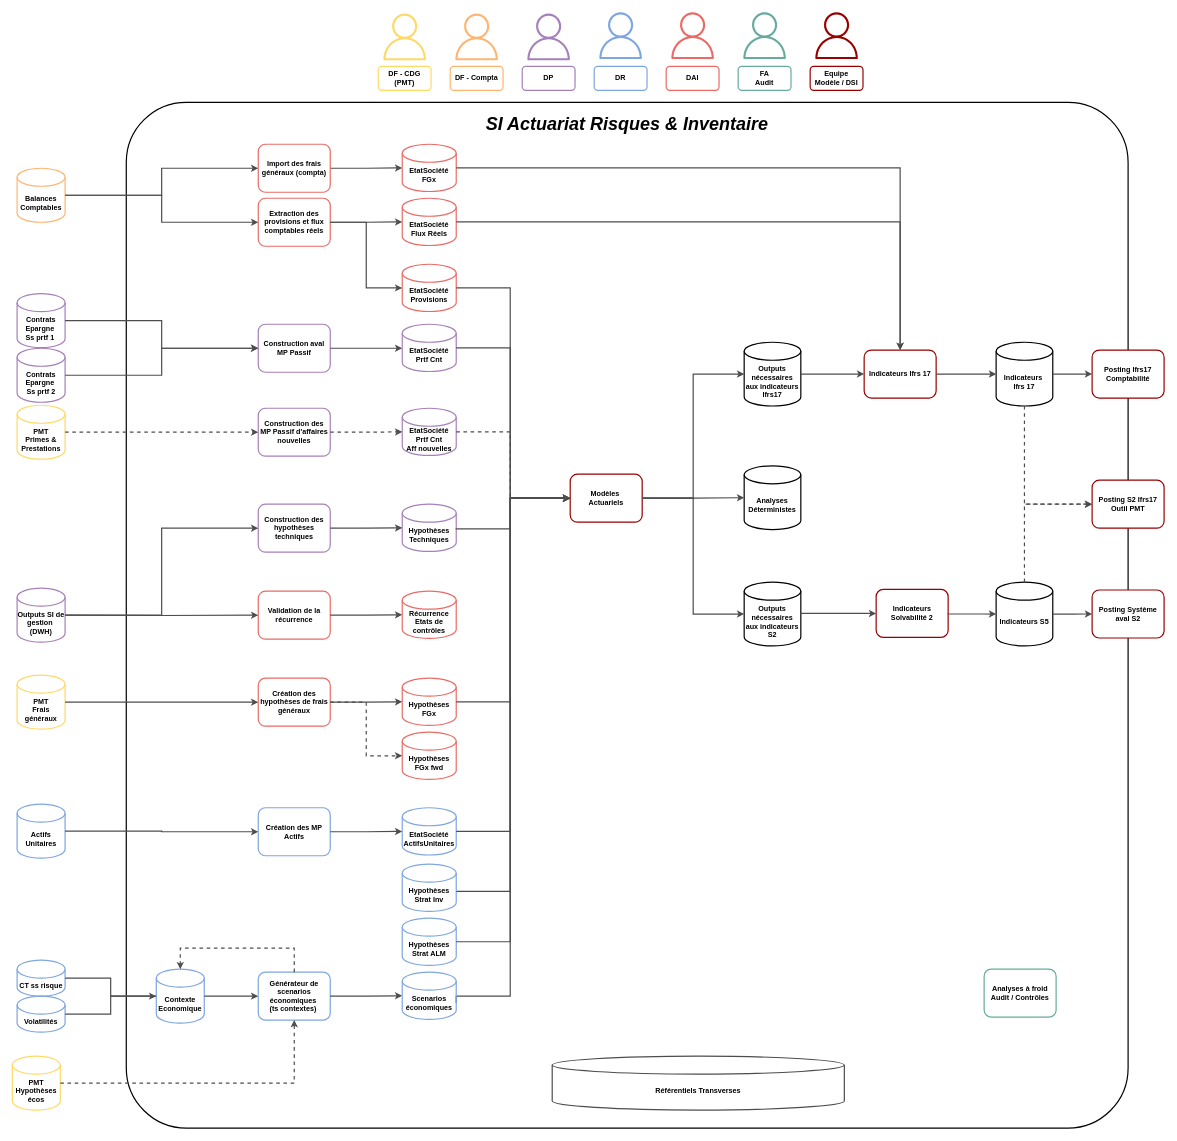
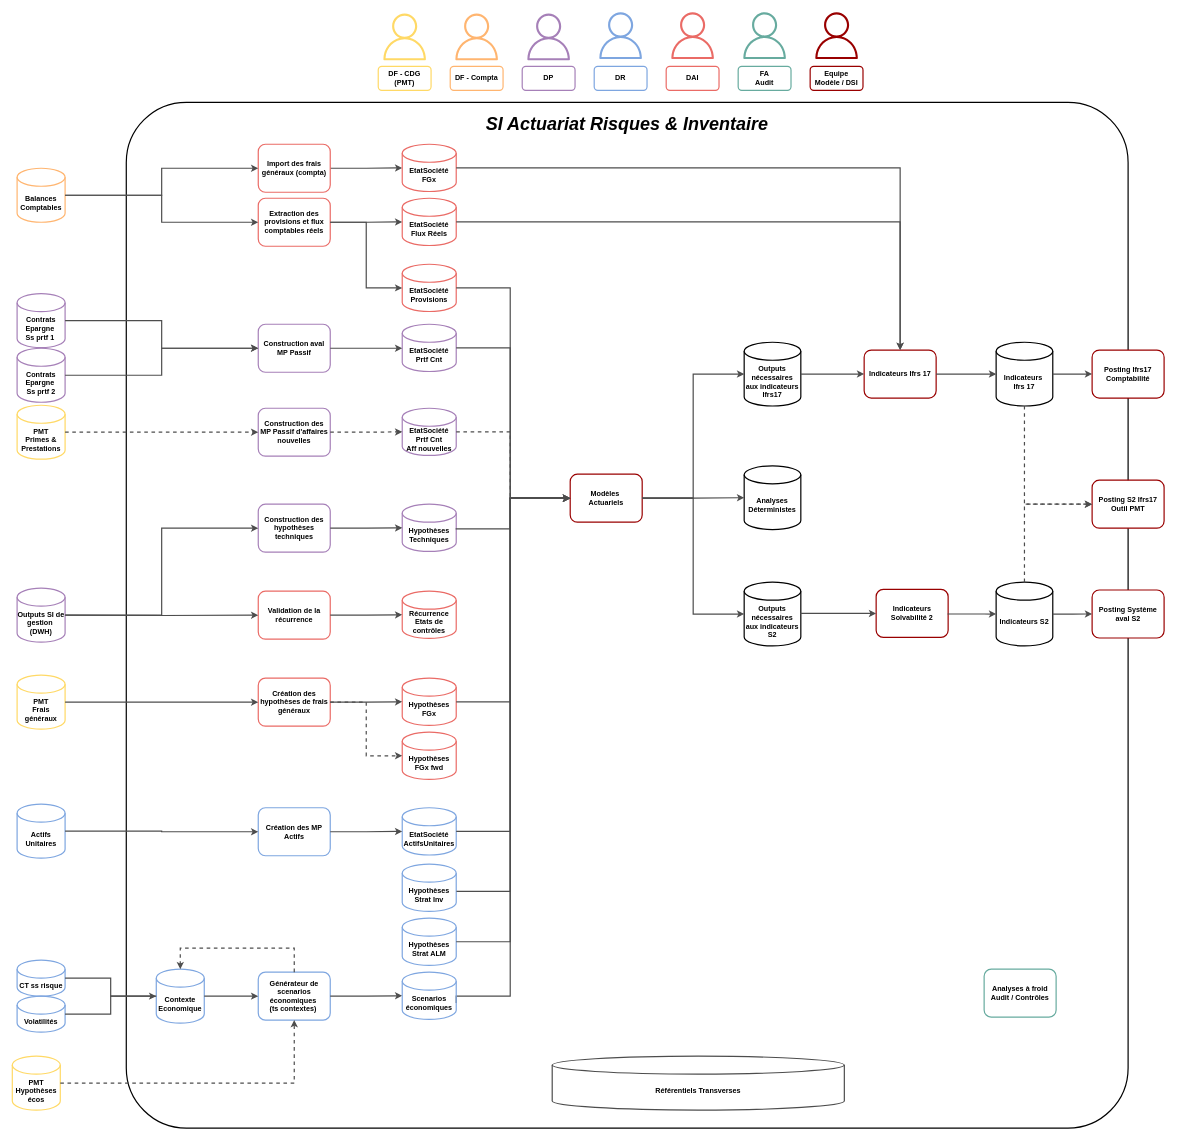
node "Indicateurs S5": label "Indicateurs S5" -> "Indicateurs S2"
